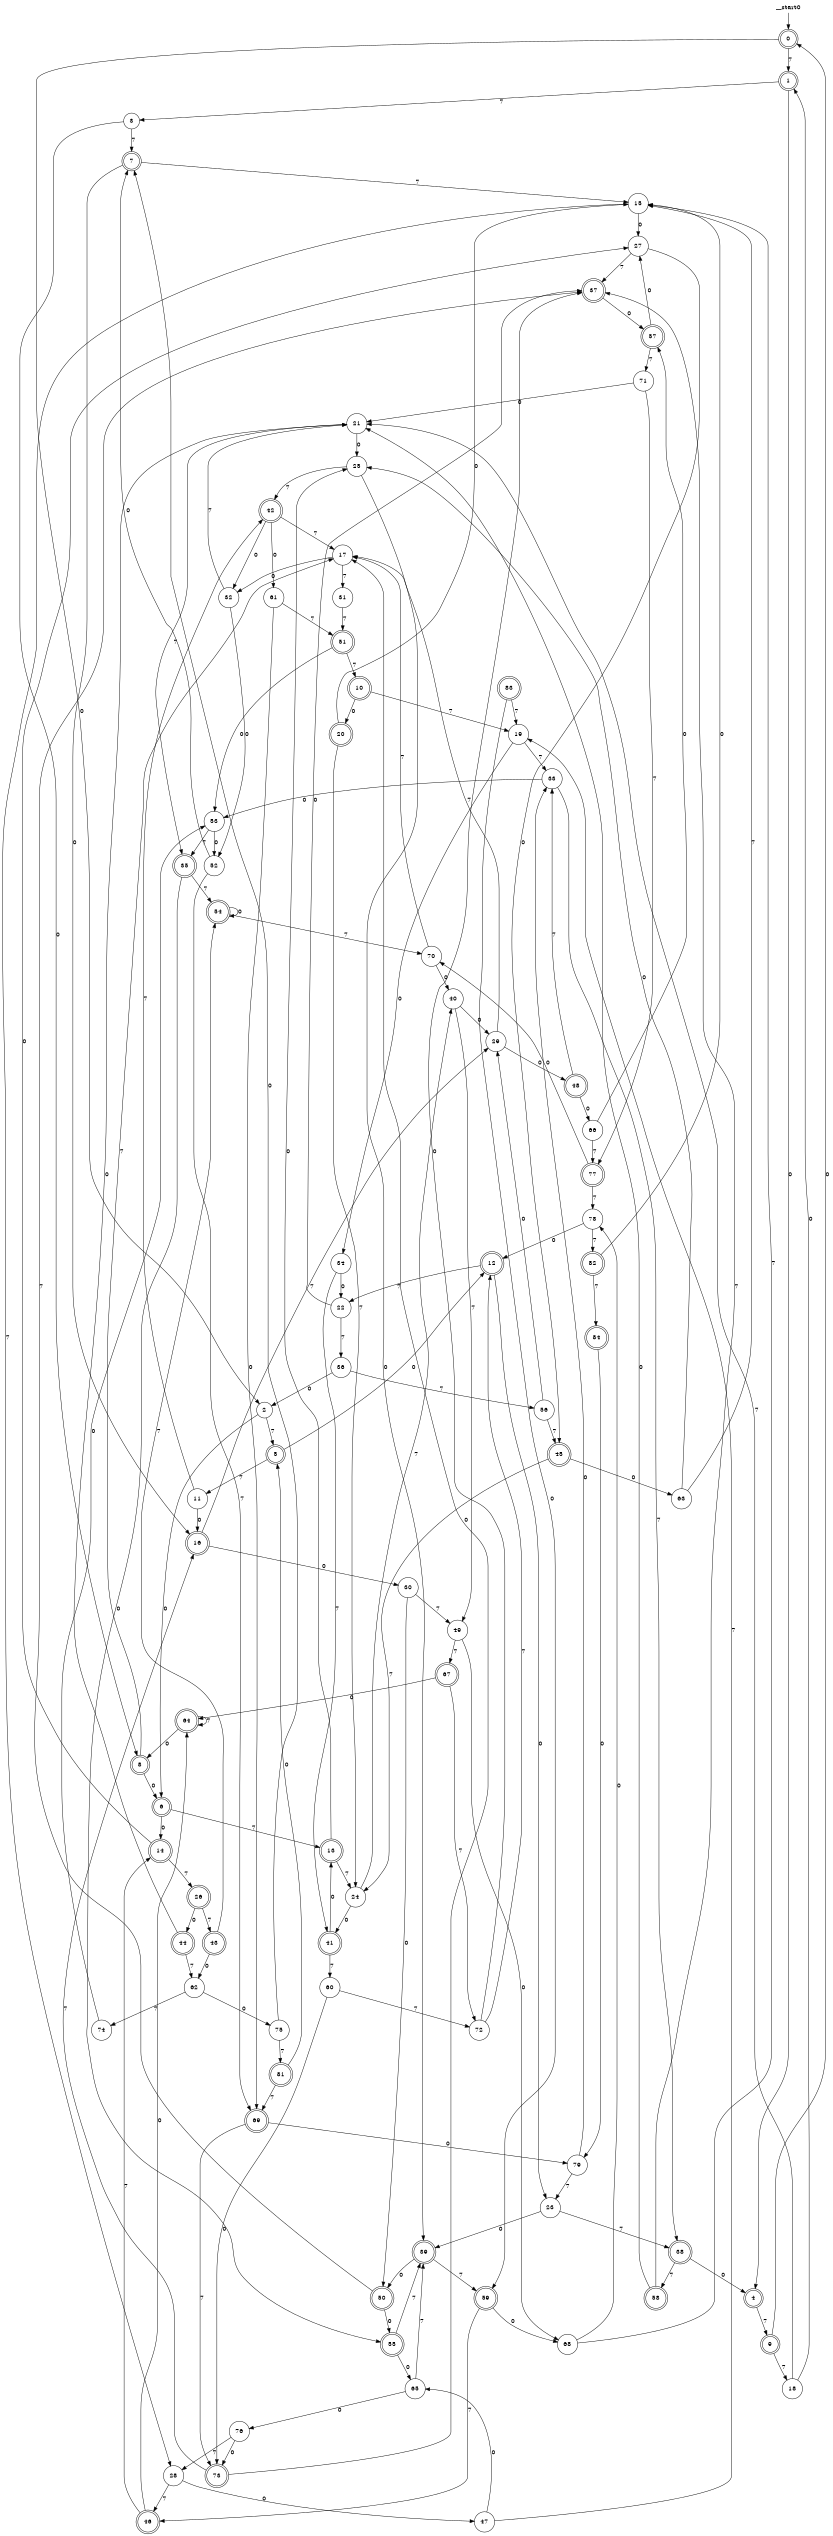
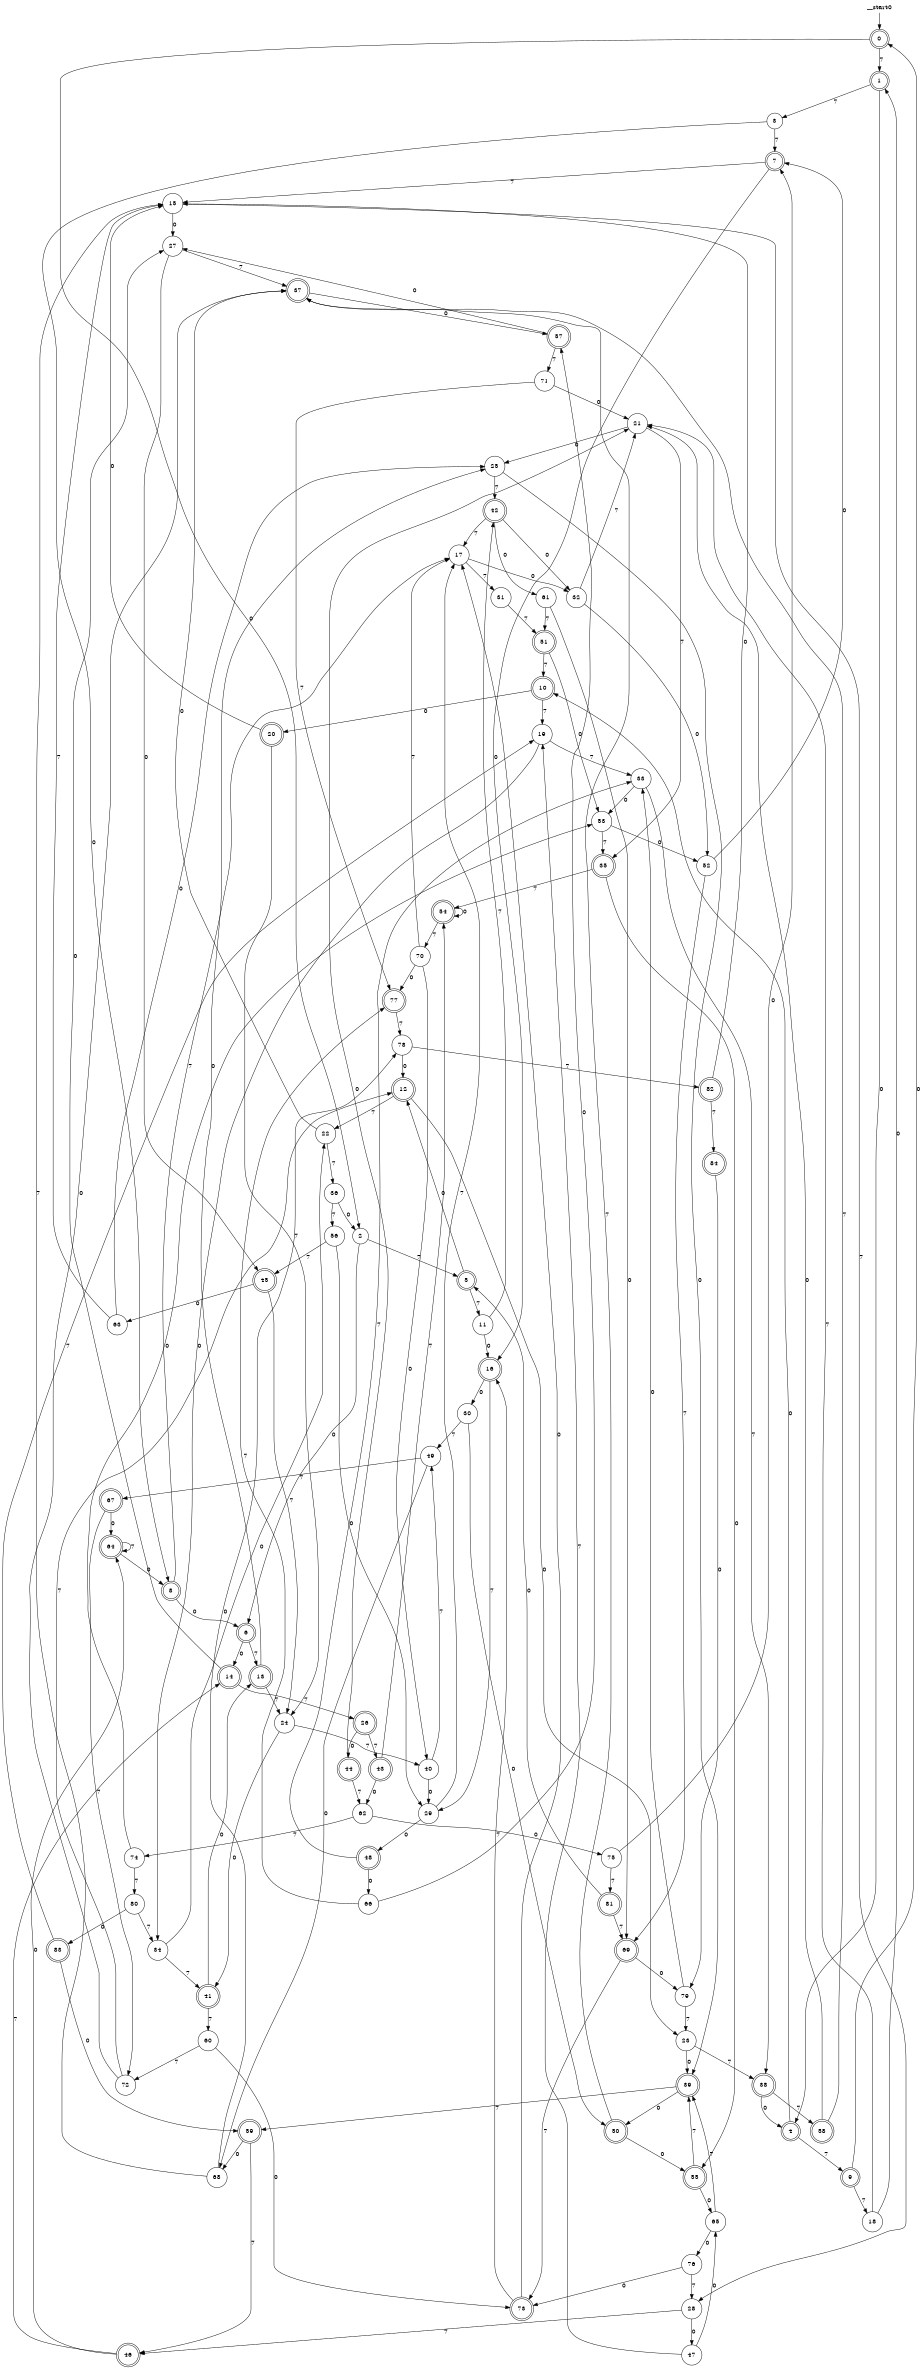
edge "77" -> "70": reversed
edge "4" -> "10": added, label "0"
node "80": added
